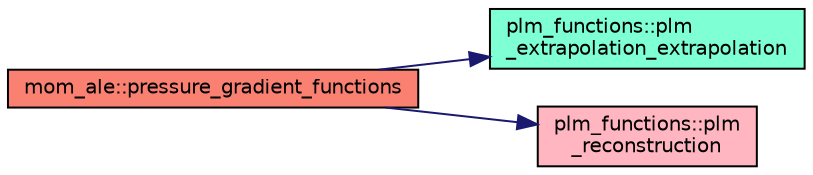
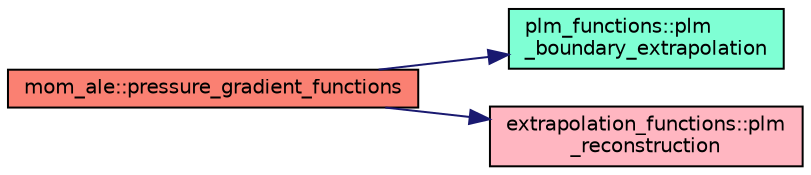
node "plm_functions::plm _extrapolation_extrapolation": label "plm_functions::plm _extrapolation_extrapolation" -> "plm_functions::plm _boundary_extrapolation"
node "plm_functions::plm _reconstruction": label "plm_functions::plm _reconstruction" -> "extrapolation_functions::plm _reconstruction"
